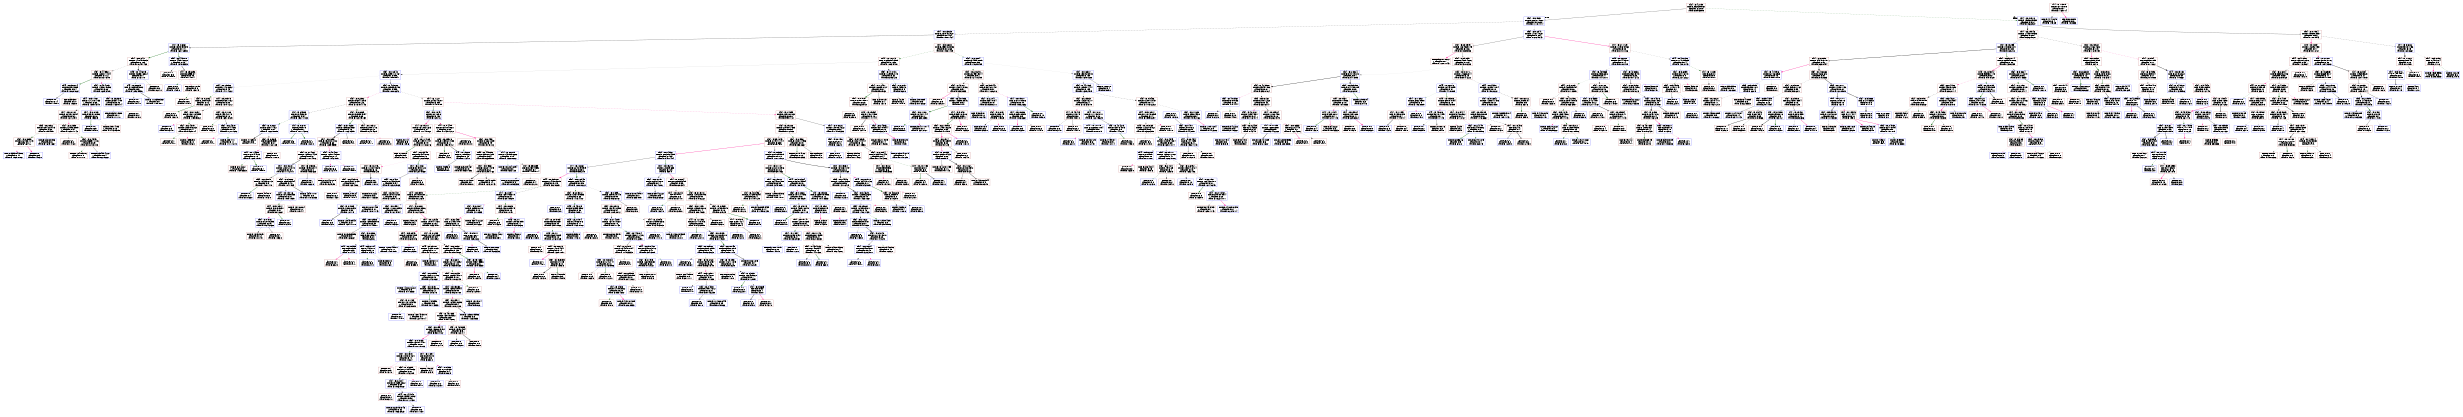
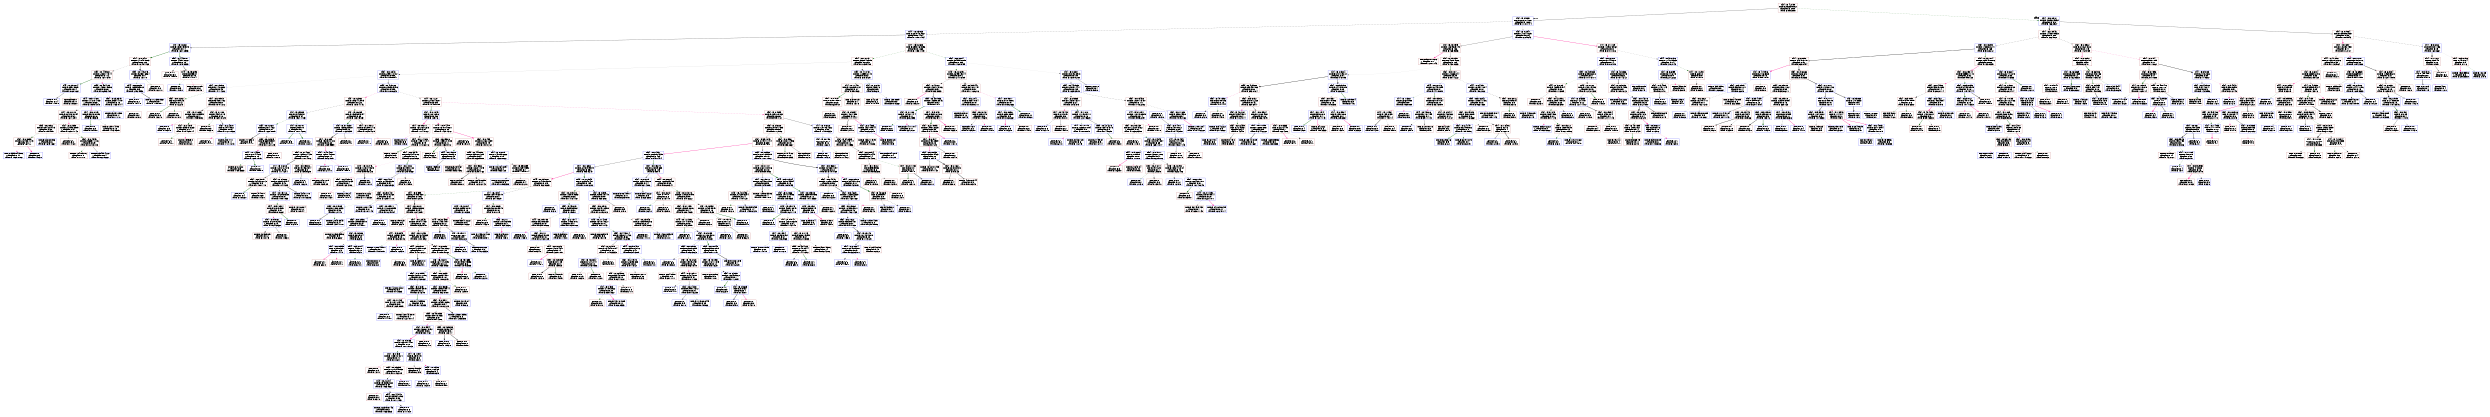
edge "X[6] <= 3.7596 mse = 6185.9377 samples = 17 value = 201.0588" -> "X[7] <= 1.8979 mse = 1371.3878 samples = 7 value = 116.5714": added
edge "mse = 92112.25 samples = 6 value = 1387.5" -> "mse = 0.0 samples = 6 value = 1078.0": now "X[3] <= 0.2282 mse = 20880.25 samples = 12 value = 1222.5" -> "mse = 0.0 samples = 6 value = 1078.0"
node "mse = 5.5556 samples = 3 value = 35.3333": removed
edge "X[4] <= 5.2282 mse = 21885.0 samples = 18 value = 1778.0" -> "mse = 0.0 samples = 3 value = 1625.0": style dotted -> bold
edge "mse = 0.0 samples = 4 value = 1668.0" -> "mse = 8303.04 samples = 5 value = 901.4": now "X[0] <= 0.52 mse = 56328.75 samples = 8 value = 728.0" -> "mse = 8303.04 samples = 5 value = 901.4"
edge "X[5] <= 46.9833 mse = 151304.64 samples = 5 value = 1234.4" -> "mse = 0.0 samples = 3 value = 1552.0": style dashed -> bold
